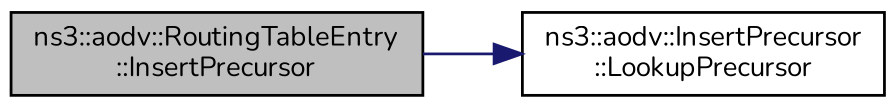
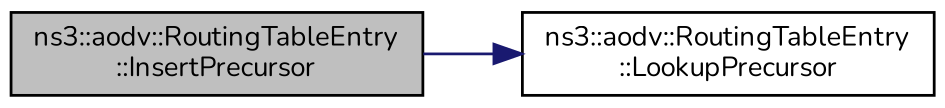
node "ns3::aodv::InsertPrecursor ::LookupPrecursor": label "ns3::aodv::InsertPrecursor ::LookupPrecursor" -> "ns3::aodv::RoutingTableEntry ::LookupPrecursor"
